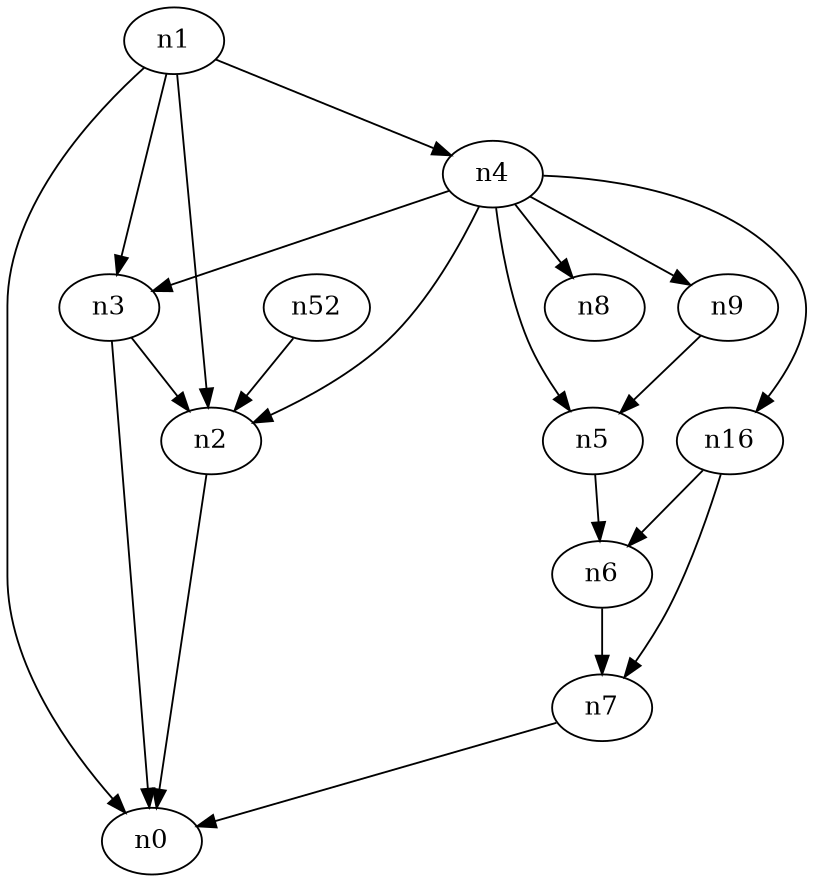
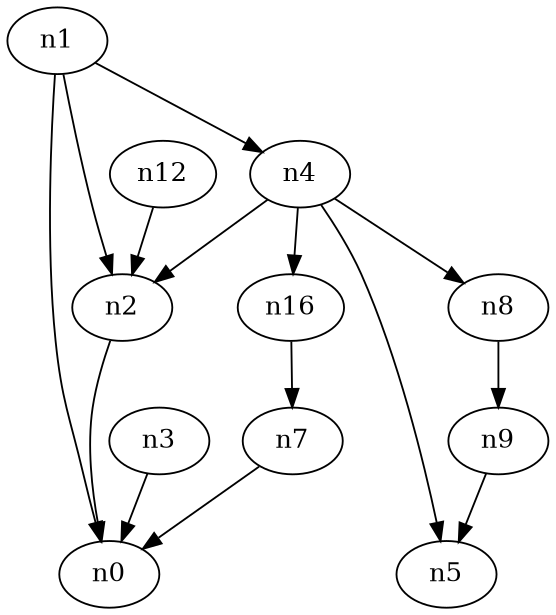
edge "n1" -> "n3": removed
edge "n4" -> "n9": now "n8" -> "n9"
edge "n4" -> "n3": removed
node "n52": label "n52" -> "n12"
edge "n3" -> "n2": removed
node "n6": removed
